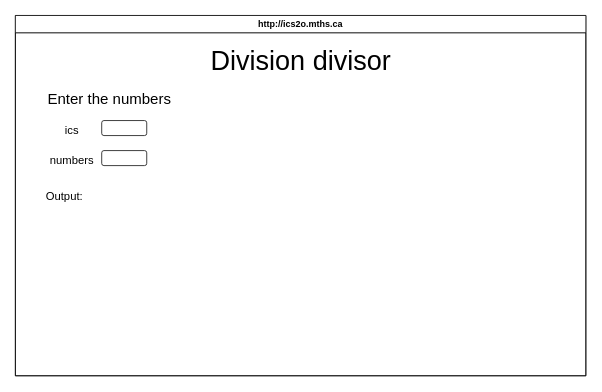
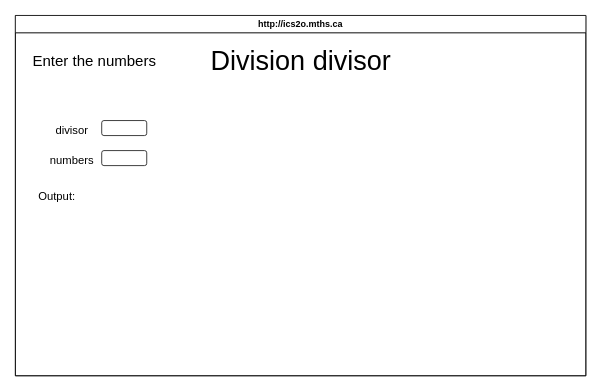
node "Enter the numbers": moved (109, 98) -> (94, 60)
node "ics": label "ics" -> "divisor"
node "Output:": moved (64, 195) -> (57, 195)
